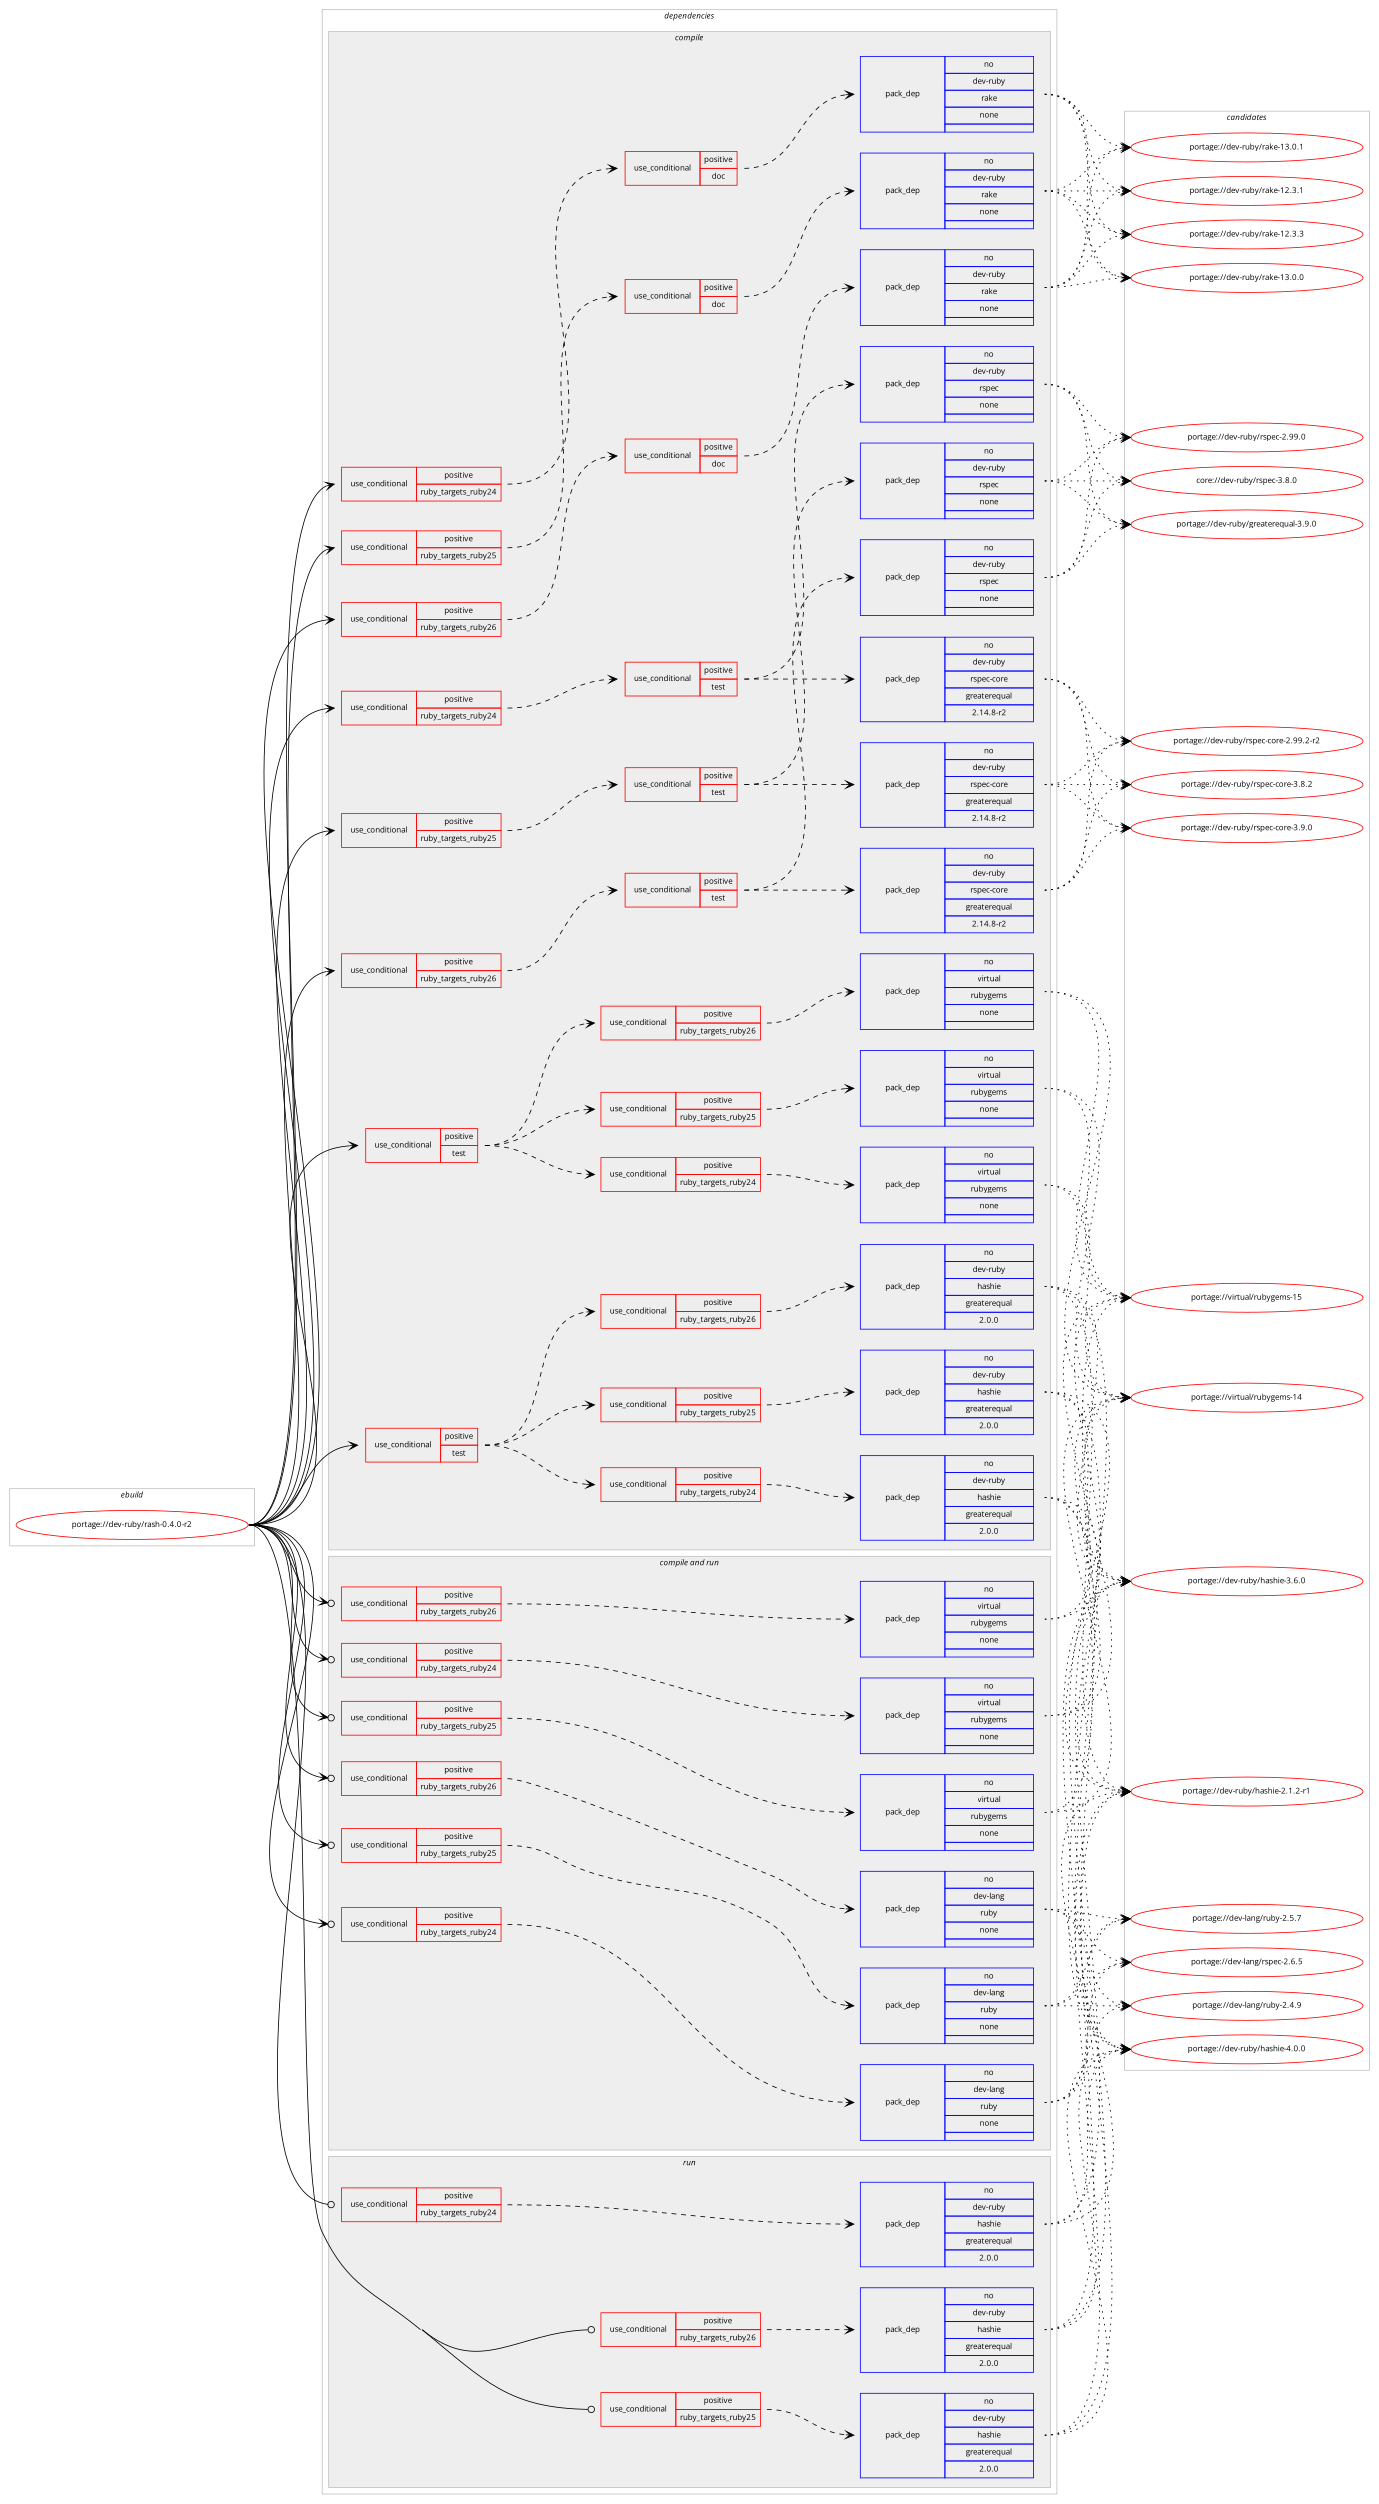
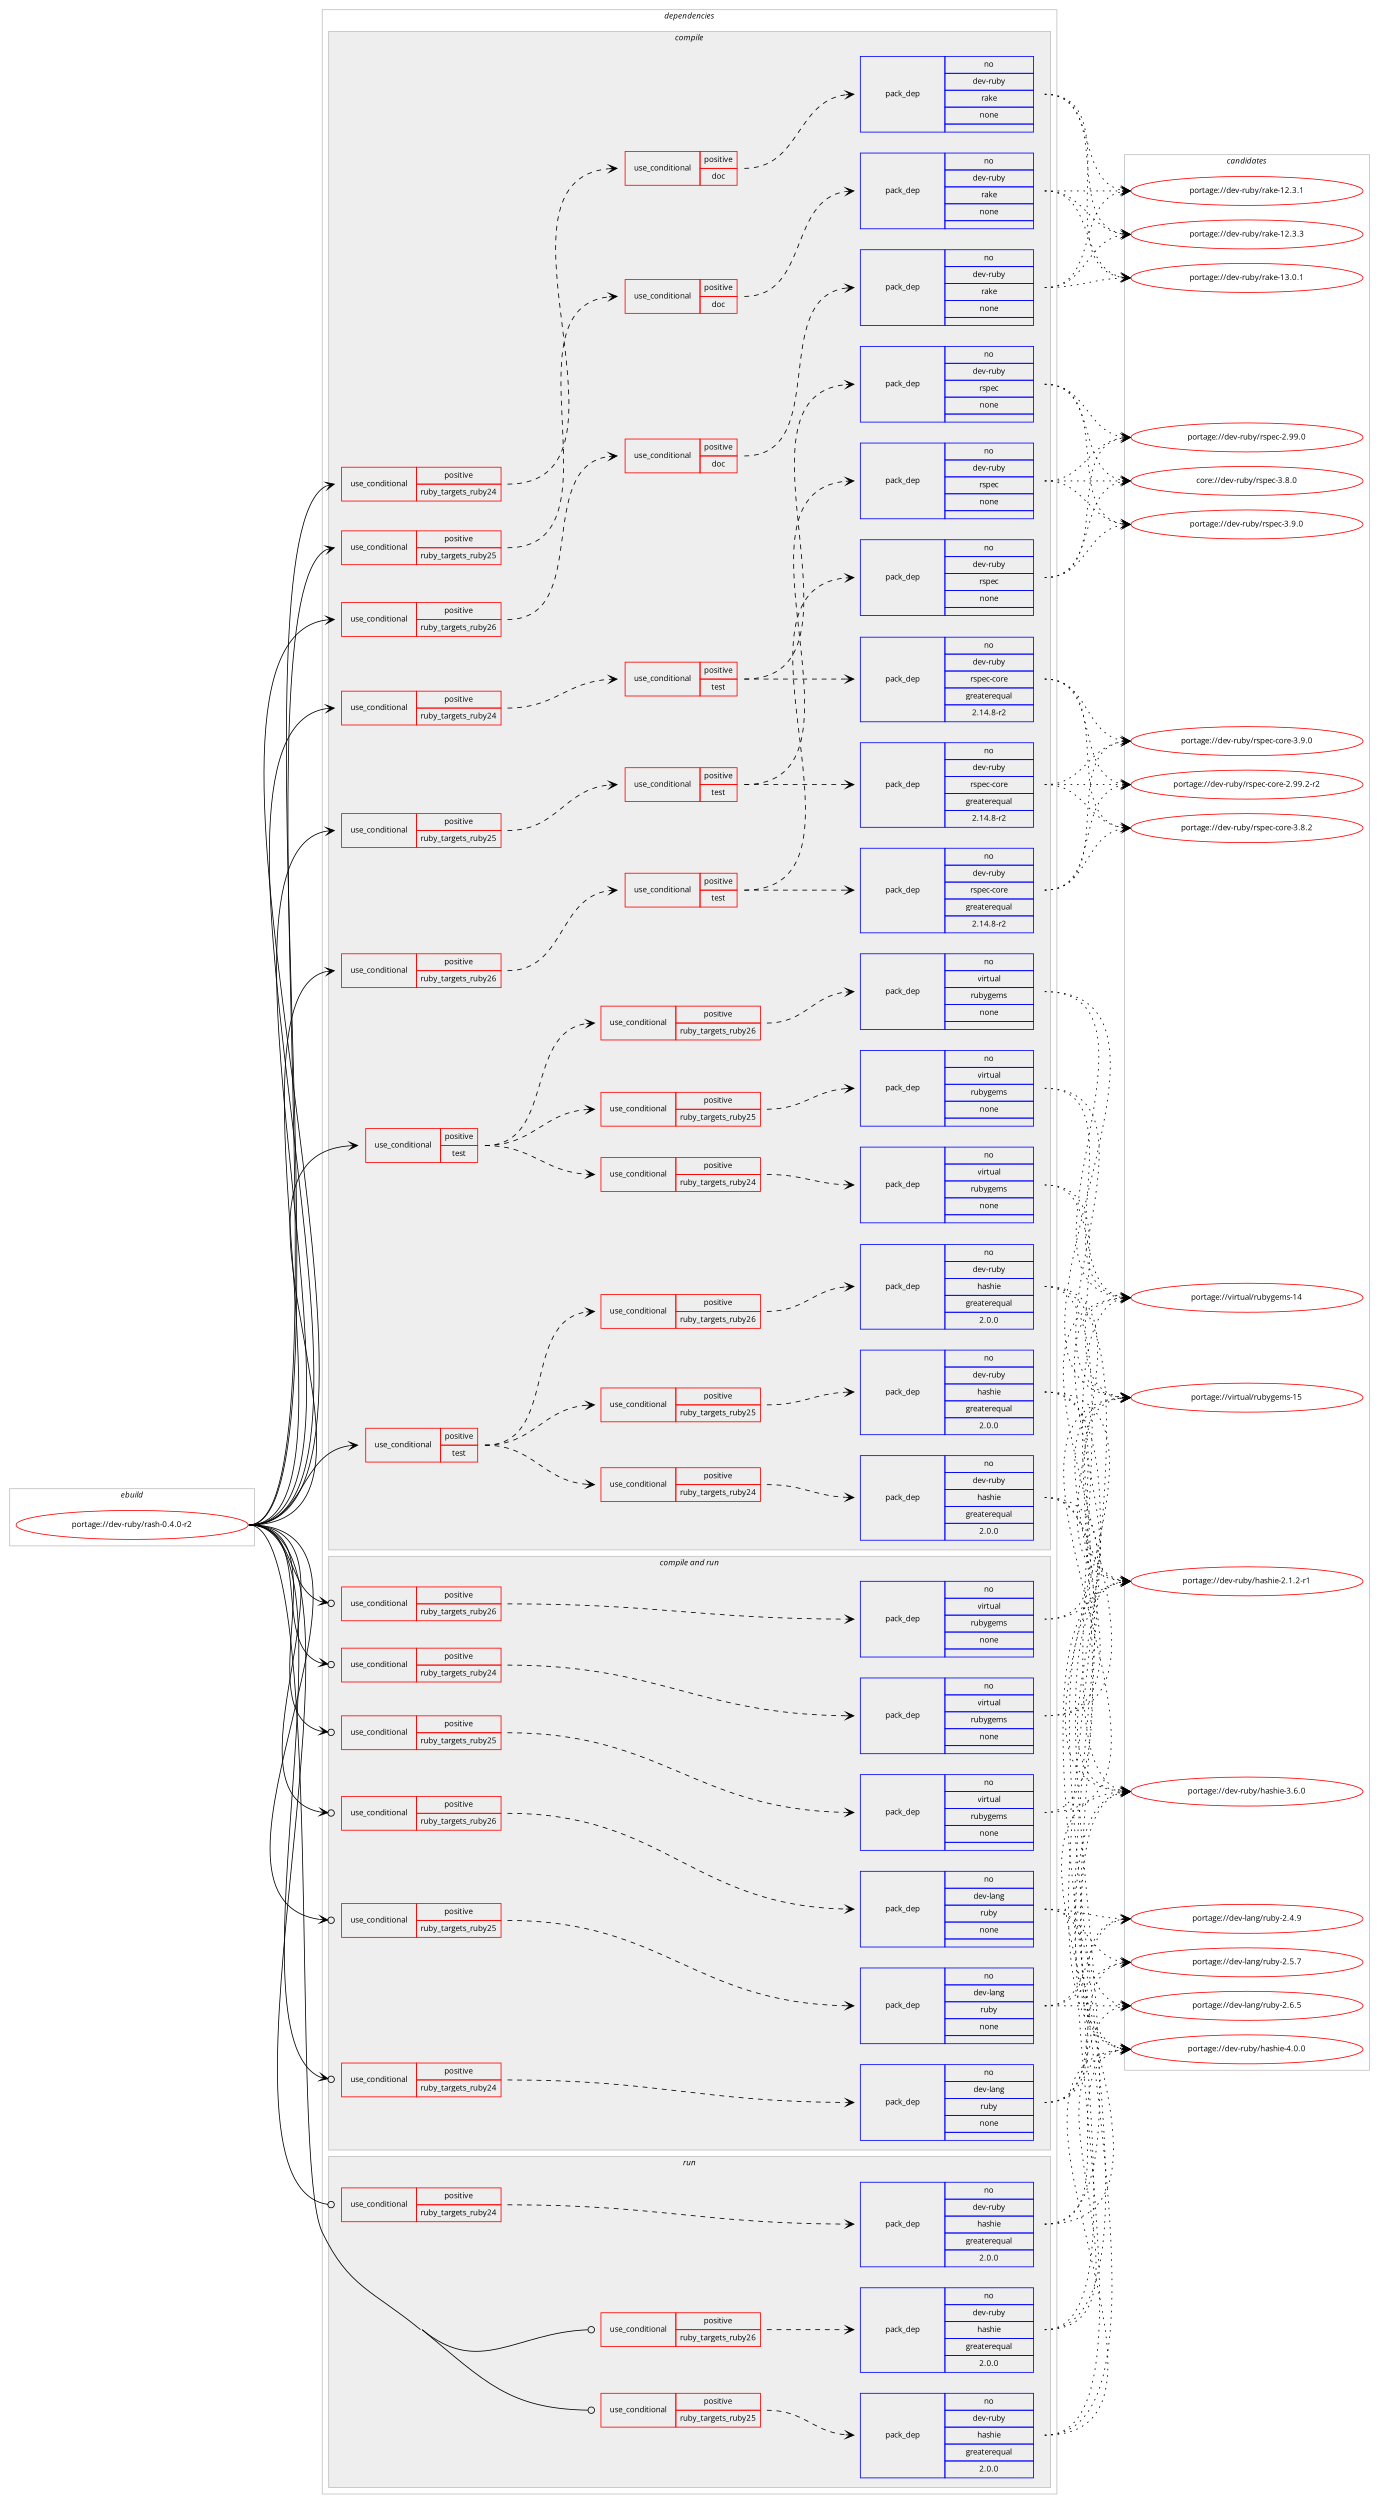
node "portage://dev-ruby/rake-13.0.0": removed
node "portage://dev-ruby/greaterequal-3.9.0": label "portage://dev-ruby/greaterequal-3.9.0" -> "portage://dev-ruby/rspec-3.9.0"
node "portage://dev-lang/rspec-2.6.5": label "portage://dev-lang/rspec-2.6.5" -> "portage://dev-lang/ruby-2.6.5"
